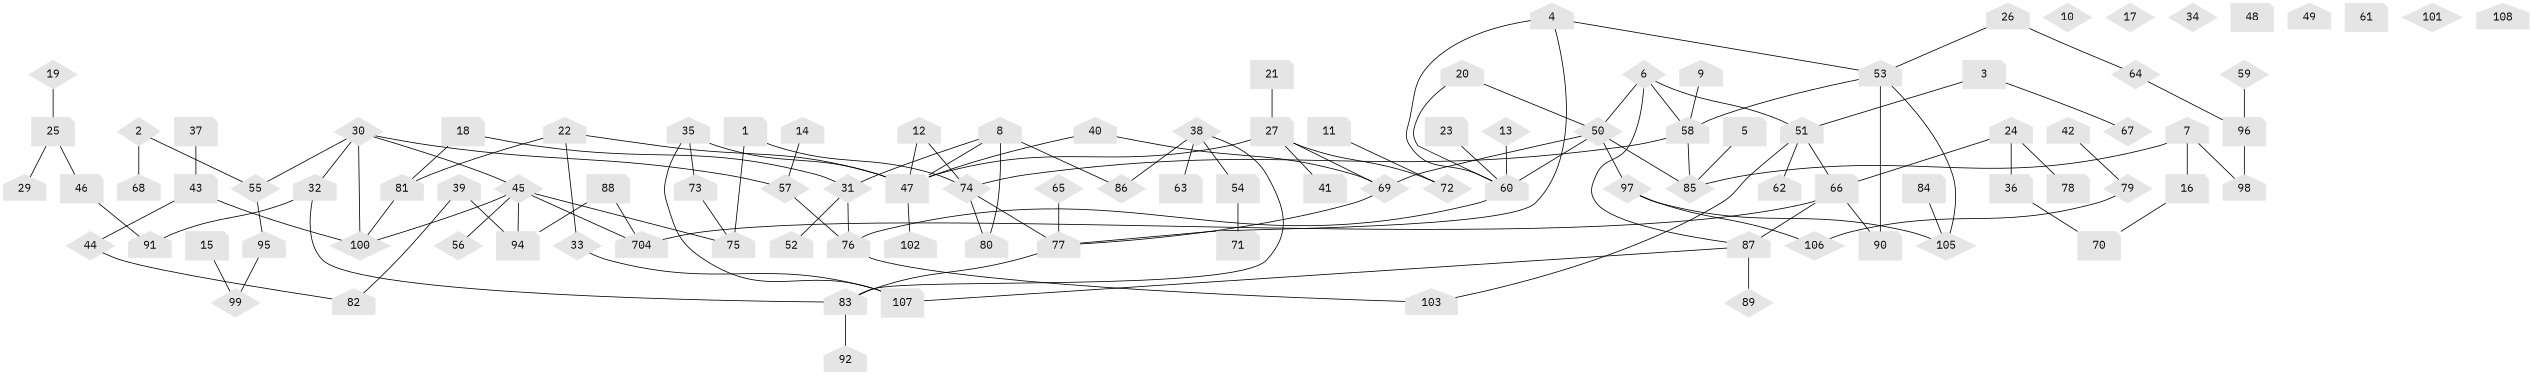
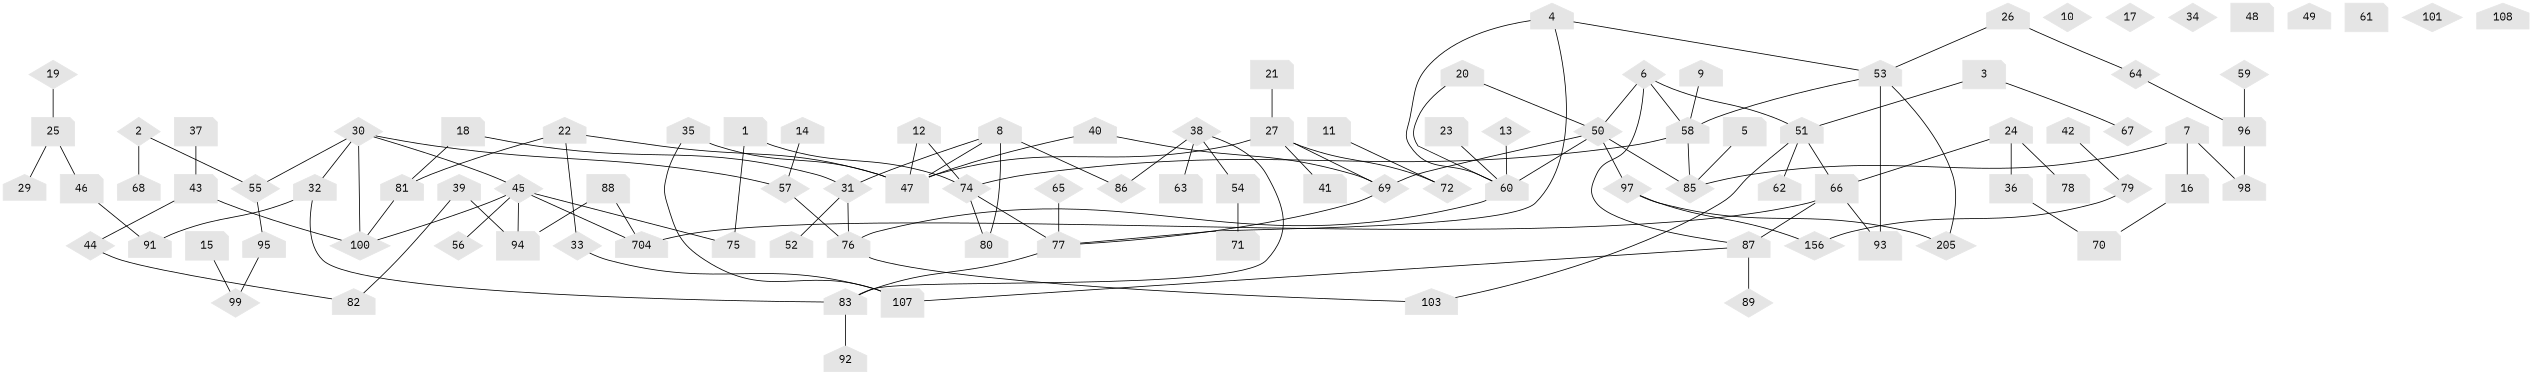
node "73": removed
node "84": removed
node "102": removed
node "106": label "106" -> "156"
node "90": label "90" -> "93"
node "105": label "105" -> "205"
